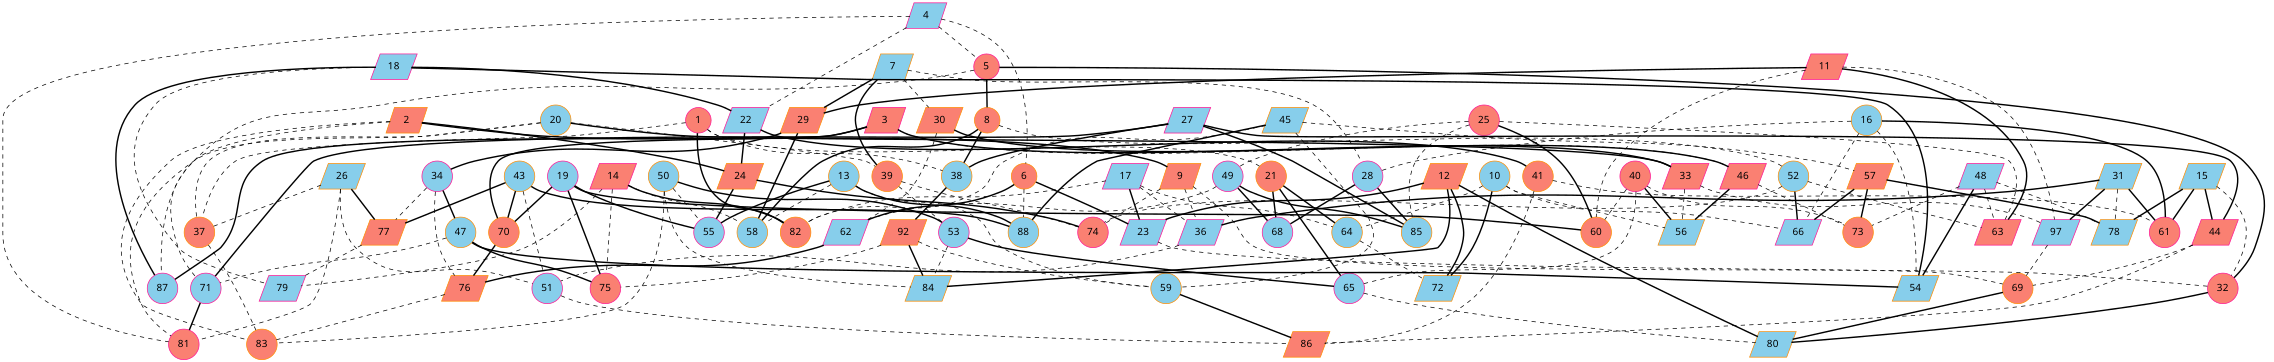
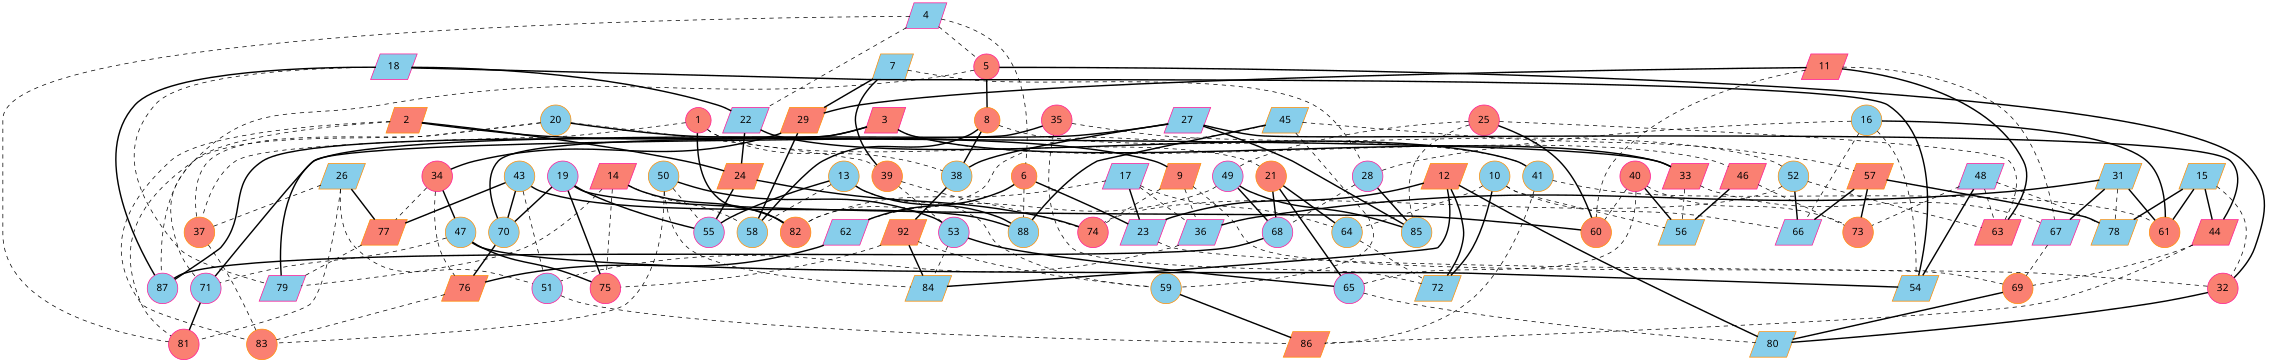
node "30": removed
node "35": added
node "34": fillcolor skyblue -> salmon
node "41": fillcolor salmon -> skyblue
edge "28" -- "68": style bold -> dashed
node "70": fillcolor salmon -> skyblue
node "97": label "97" -> "67"
node "61": color deeppink -> darkorange
edge "68" -- "87": added
